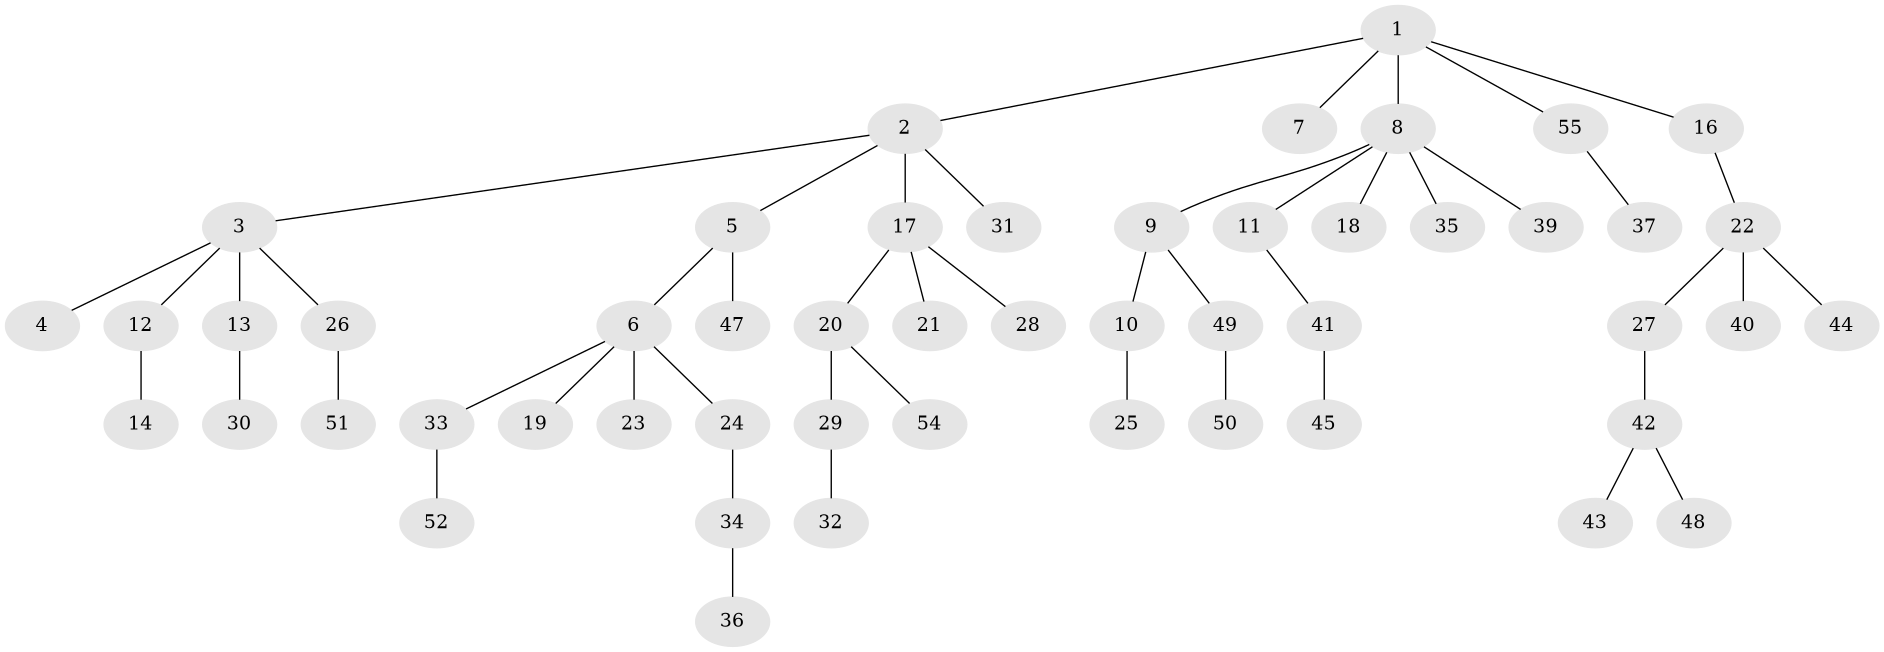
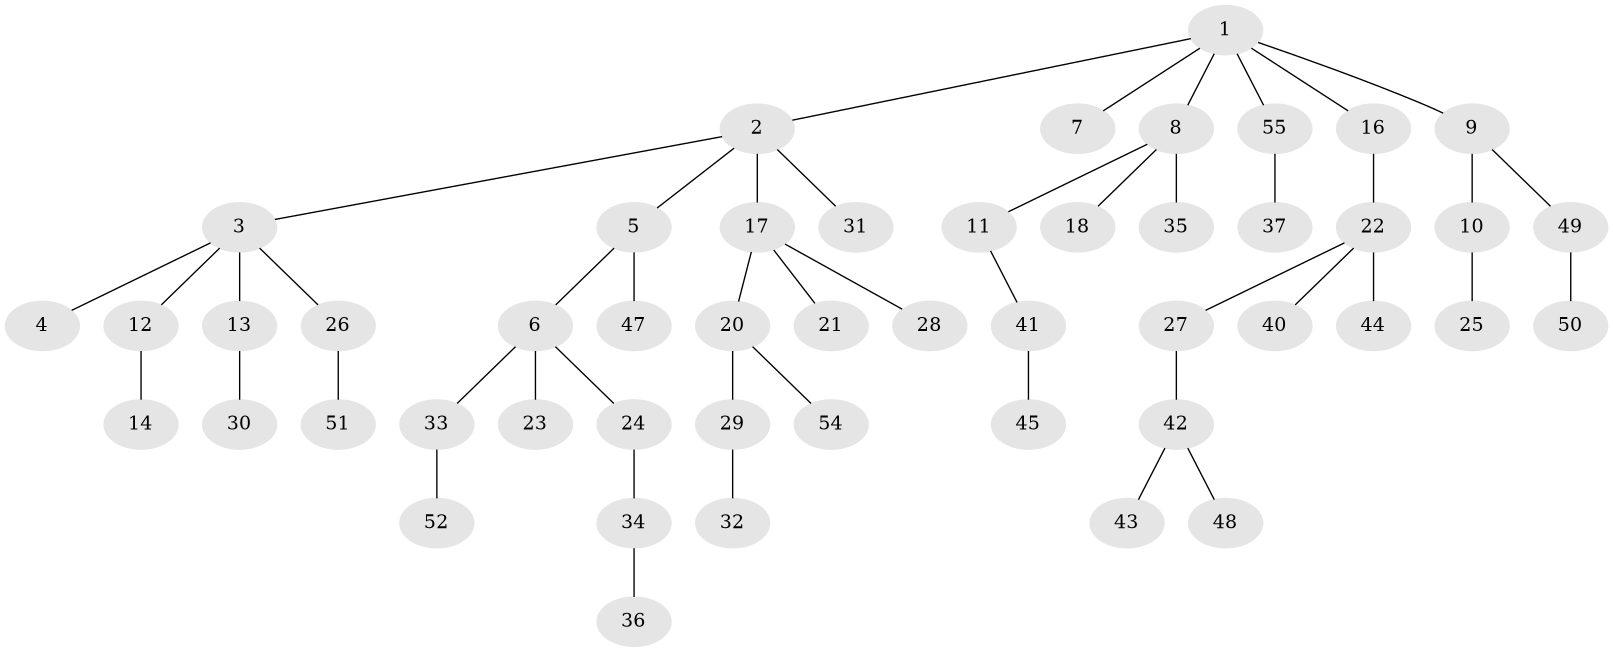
edge "8" -- "9": now "1" -- "9"
node "39": removed
node "19": removed
